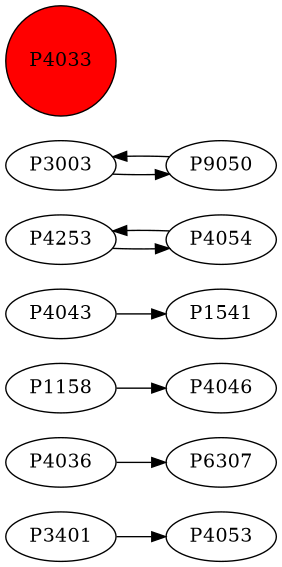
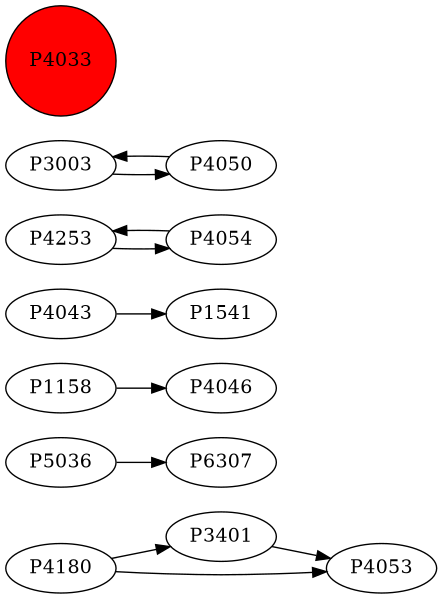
node "P9050": label "P9050" -> "P4050"
node "P4036": label "P4036" -> "P5036"
node "P4180": added
